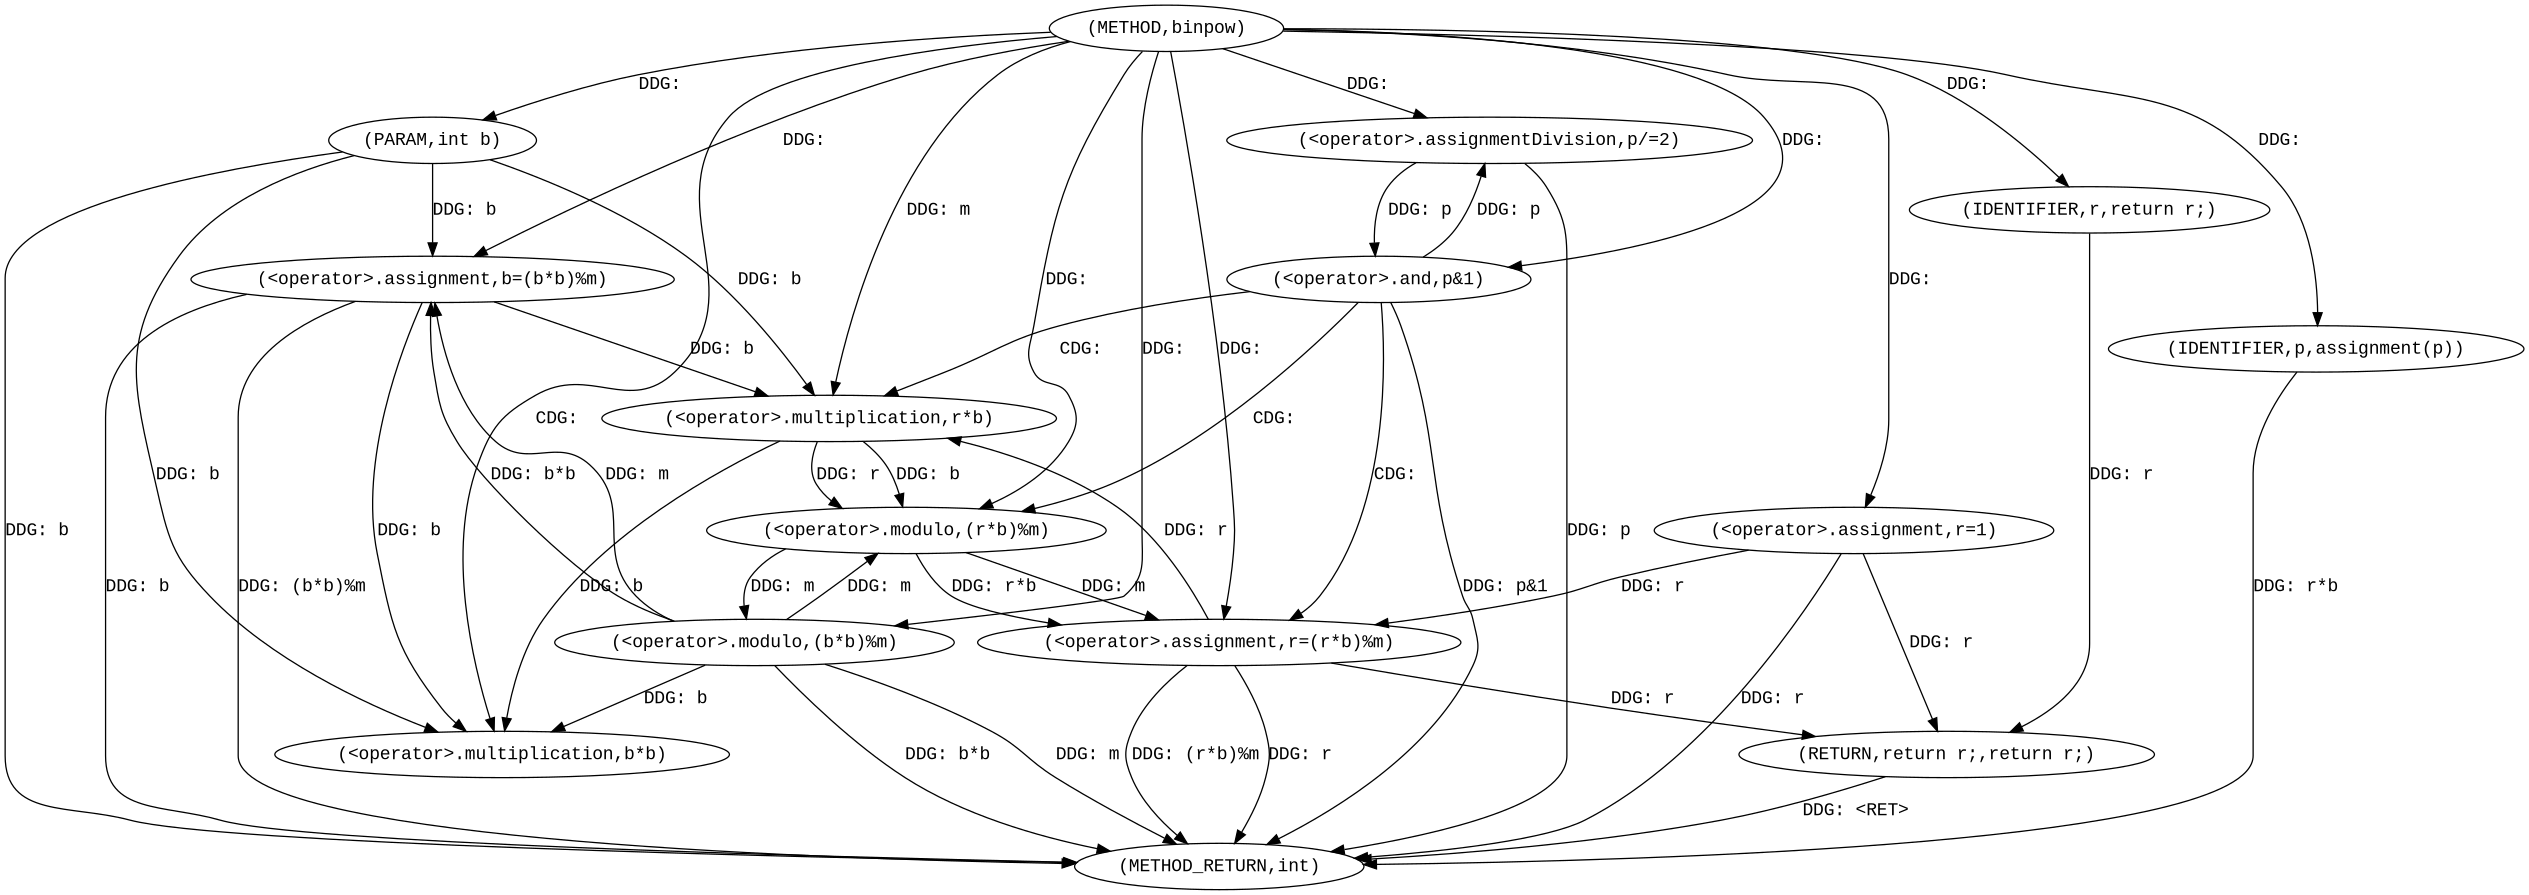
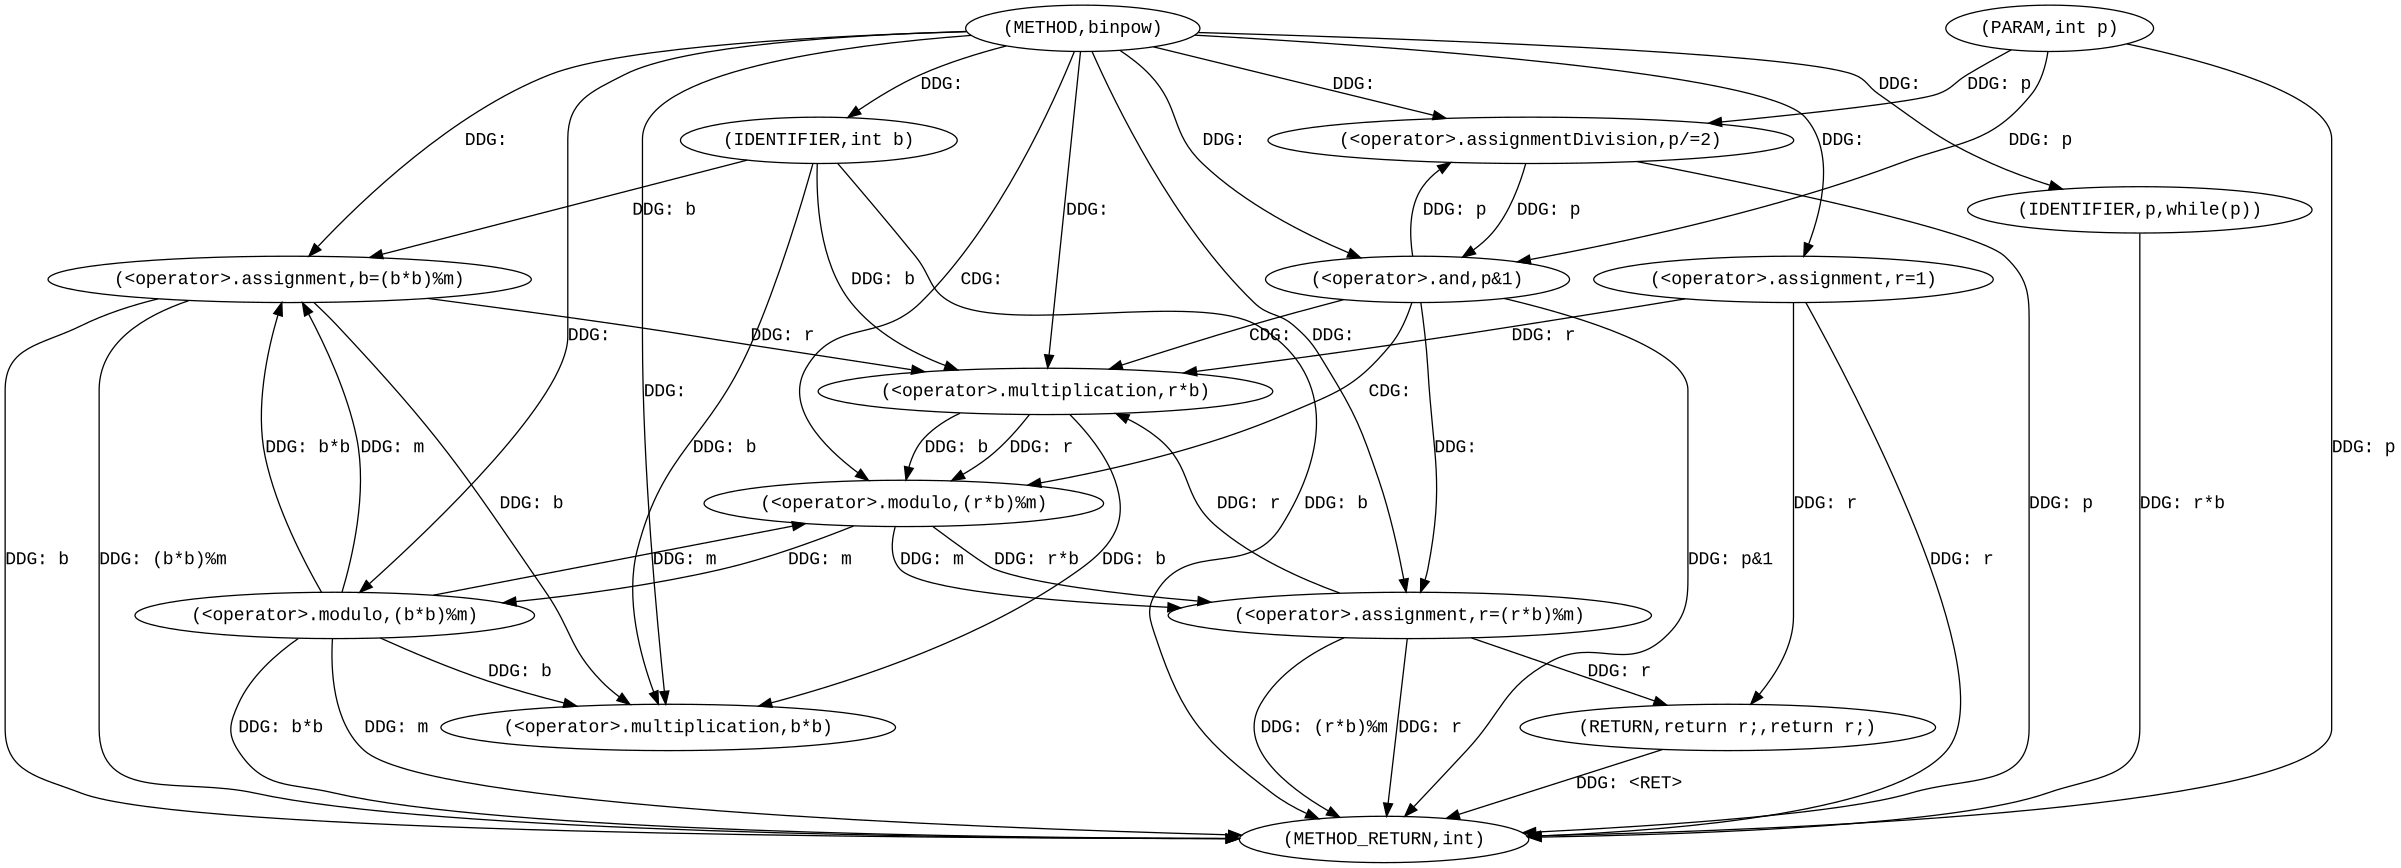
node "(PARAM,int p)": added
node "(PARAM,int b)": label "(PARAM,int b)" -> "(IDENTIFIER,int b)"
edge "(METHOD,binpow)" -> "(<operator>.multiplication,r*b)": label "DDG: m" -> "DDG: "
node "(IDENTIFIER,r,return r;)": removed
edge "(METHOD,binpow)" -> "(<operator>.modulo,(r*b)%m)": label "DDG: " -> "CDG: "
edge "(<operator>.assignment,b=(b*b)%m)" -> "(<operator>.multiplication,r*b)": label "DDG: b" -> "DDG: r"
node "(IDENTIFIER,p,assignment(p))": label "(IDENTIFIER,p,assignment(p))" -> "(IDENTIFIER,p,while(p))"
edge "(METHOD,binpow)" -> "(<operator>.multiplication,b*b)": label "CDG: " -> "DDG: "
edge "(<operator>.and,p&1)" -> "(<operator>.assignment,r=(r*b)%m)": label "CDG: " -> "DDG: "
edge "(<operator>.assignment,r=1)" -> "(<operator>.assignment,r=(r*b)%m)": now "(<operator>.assignment,r=1)" -> "(<operator>.multiplication,r*b)"
